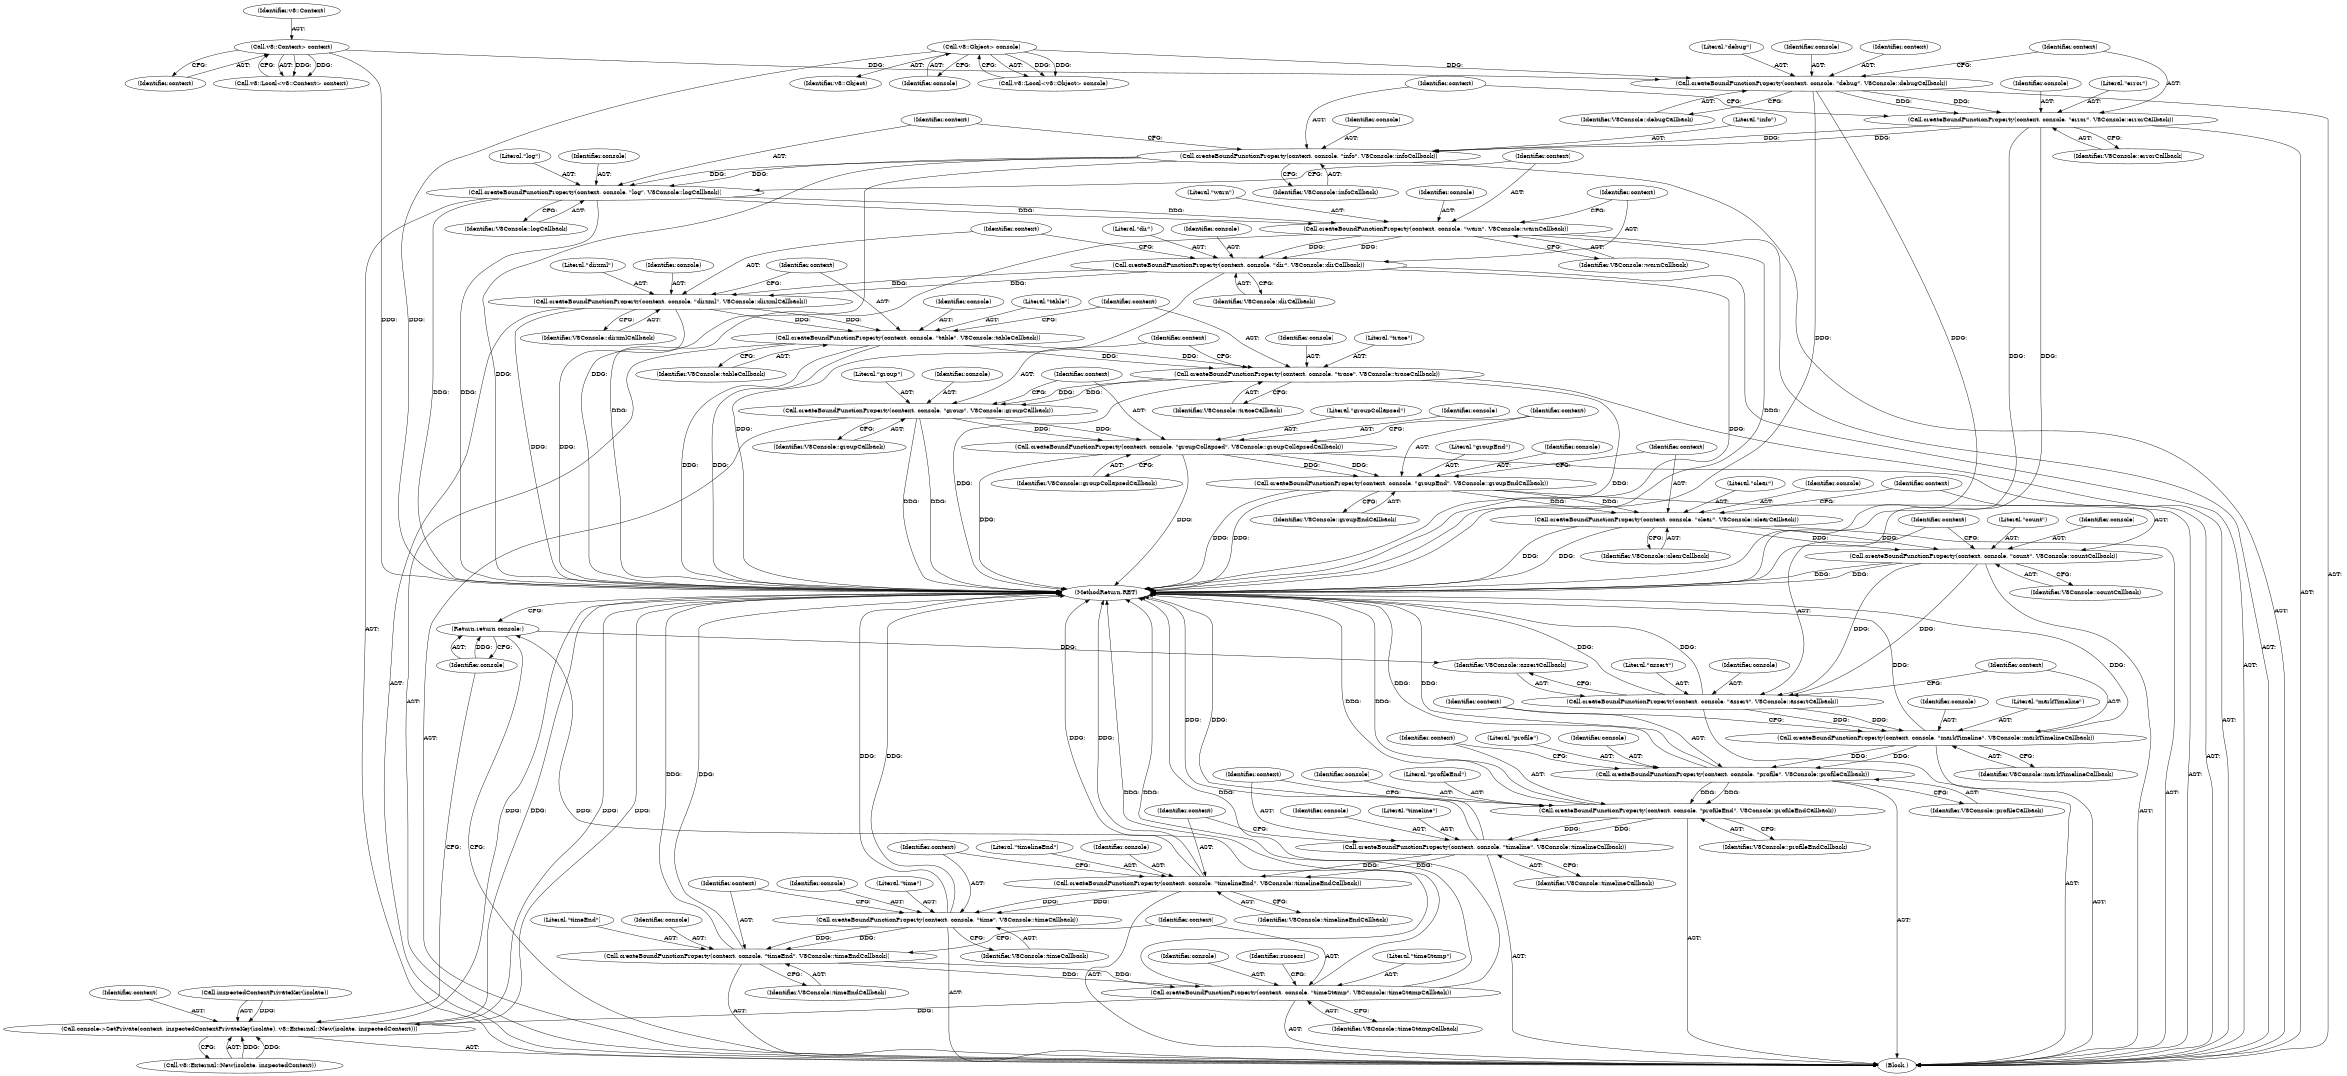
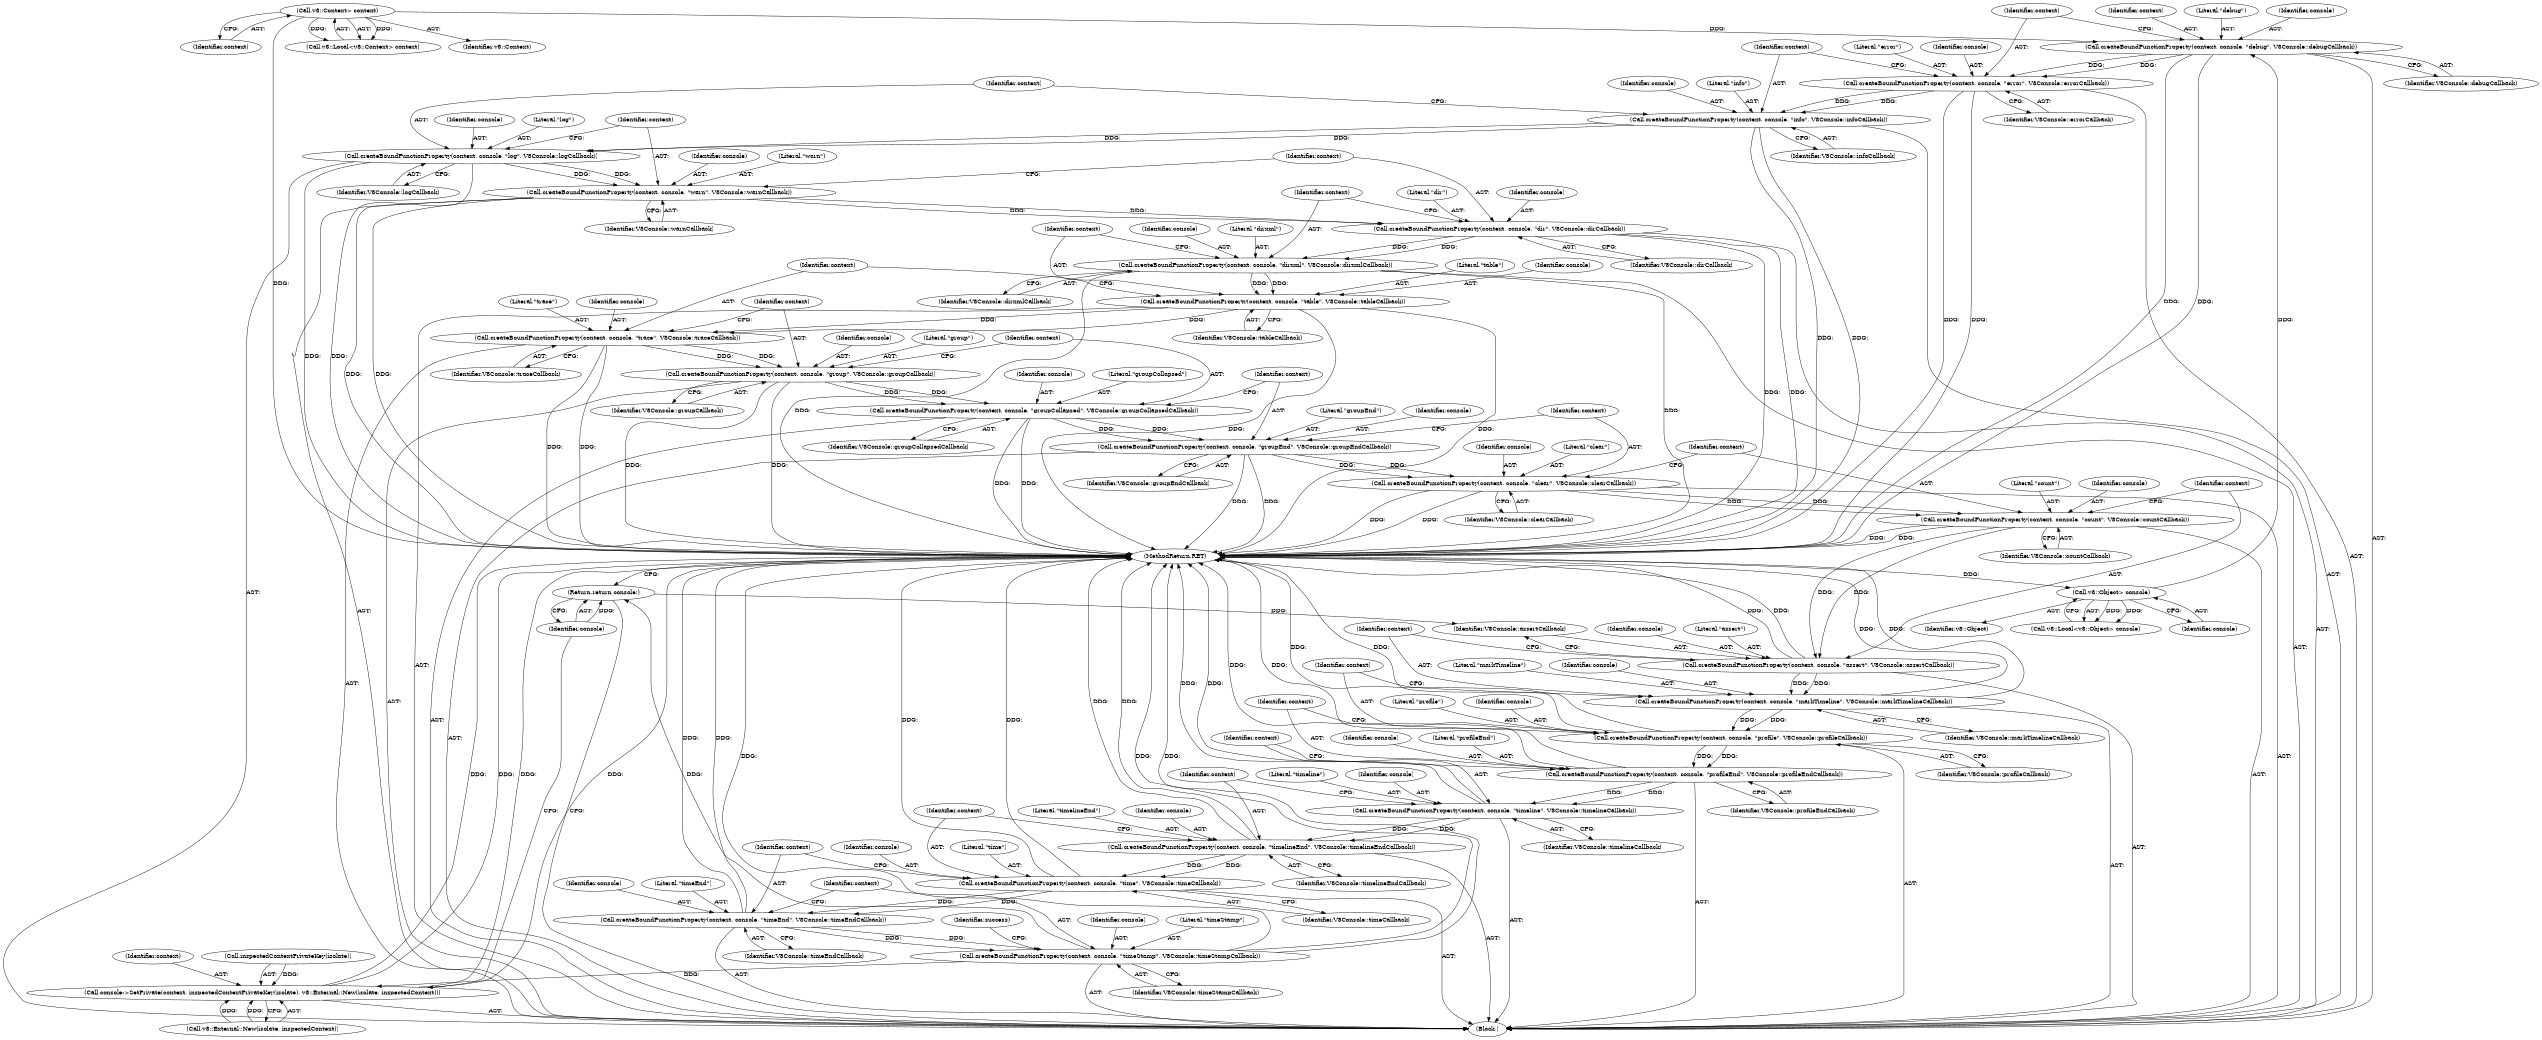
edge "(Identifier,v8::Context)" -> "(Call,v8::Context> context)": reversed
edge "(Call,v8::Local<v8::Context> context)" -> "(Call,v8::Context> context)": label "CFG: " -> "AST: "
edge "(Call,v8::Object> console)" -> "(MethodReturn,RET)": reversed
